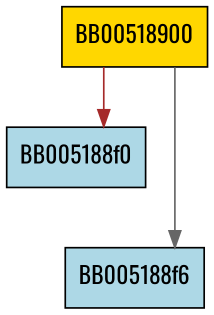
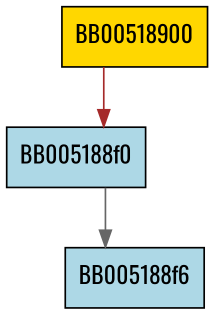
edge "BB00518900" -> "BB005188f6": now "BB005188f0" -> "BB005188f6"
